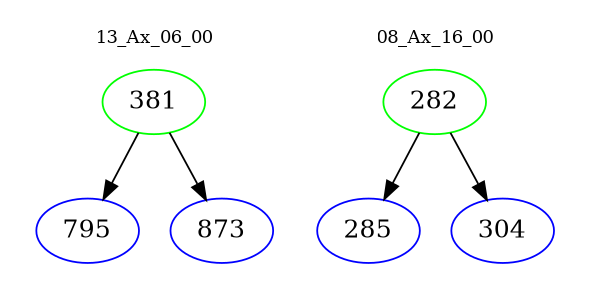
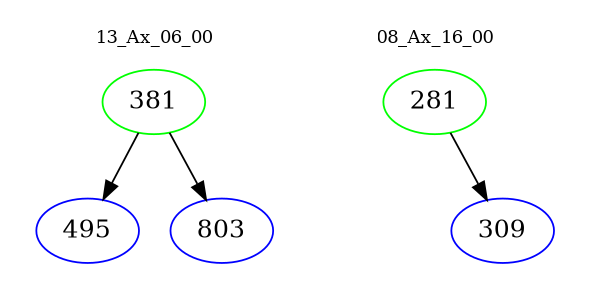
node "282": label "282" -> "281"
node "795": label "795" -> "495"
node "873": label "873" -> "803"
node "285": removed
node "304": label "304" -> "309"
